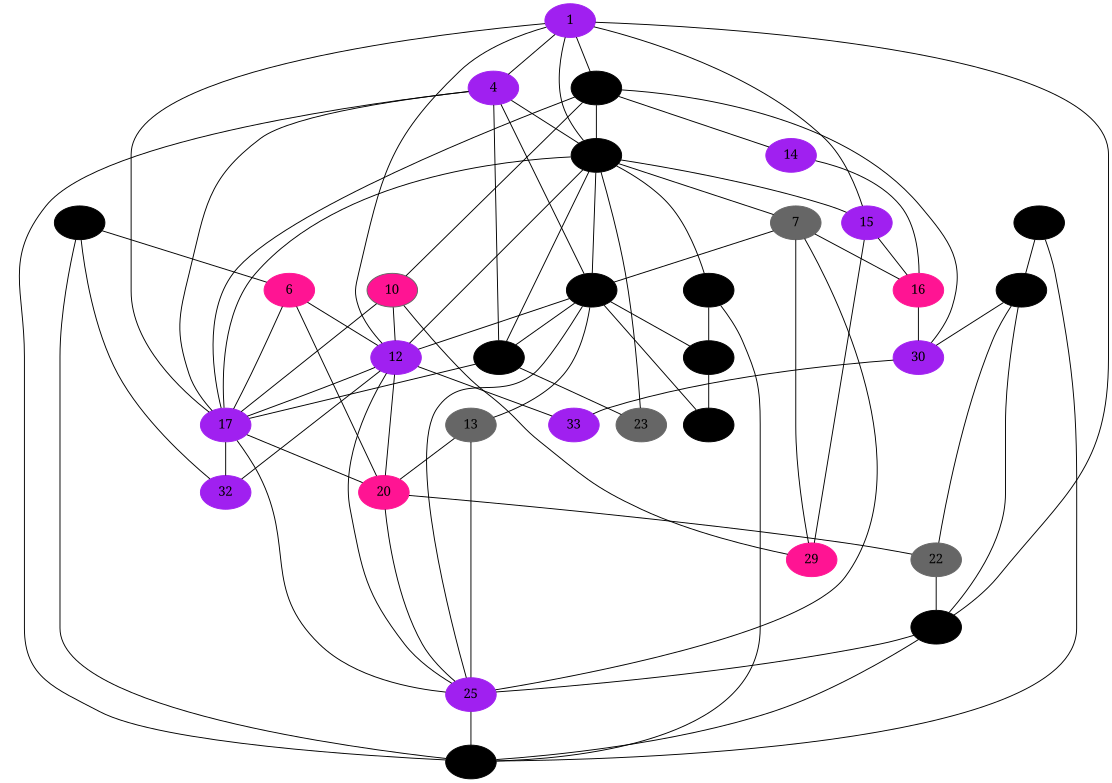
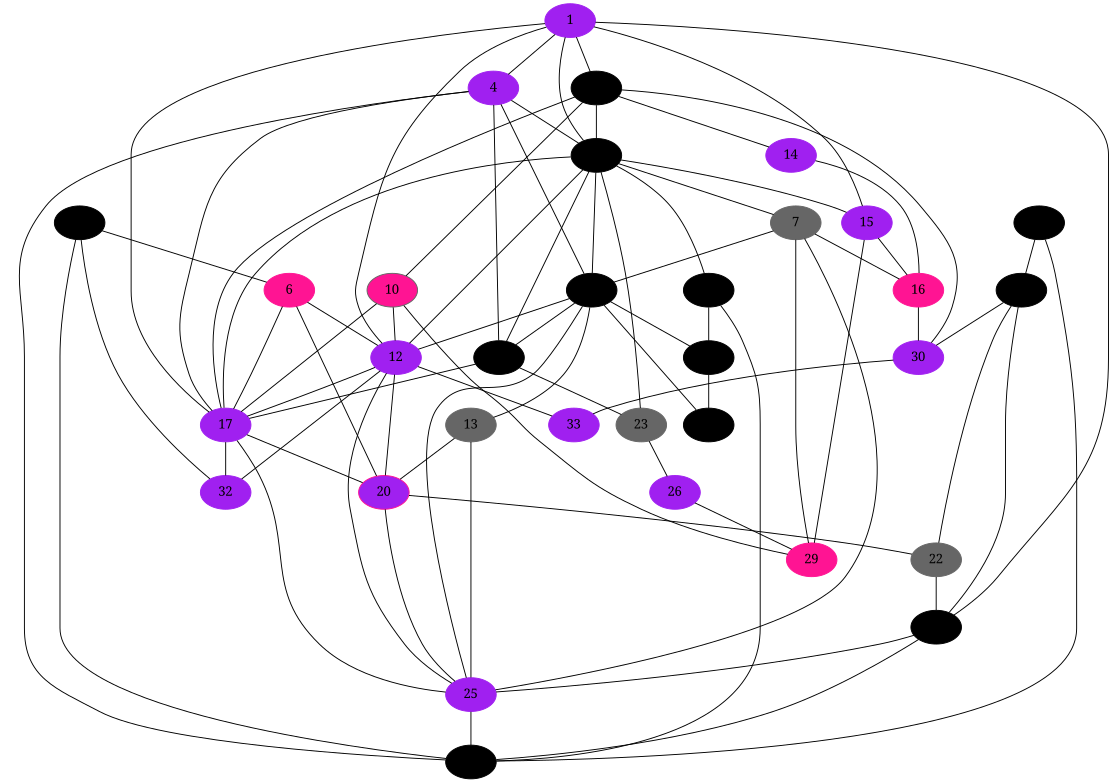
node "20": fillcolor deeppink -> purple
node "26": added
